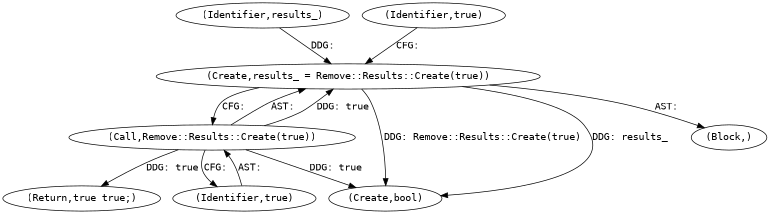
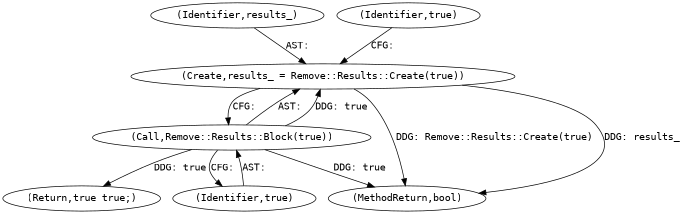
edge "(Identifier,results_)" -> "(Create,results_ = Remove::Results::Create(true))": label "DDG: " -> "AST: "
node "(Call,Remove::Results::Create(true))": label "(Call,Remove::Results::Create(true))" -> "(Call,Remove::Results::Block(true))"
node "(Block,)": removed
node "(Create,bool)": label "(Create,bool)" -> "(MethodReturn,bool)"
